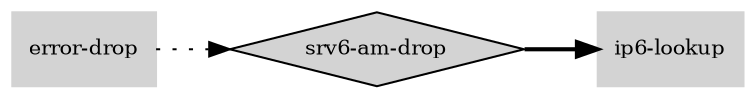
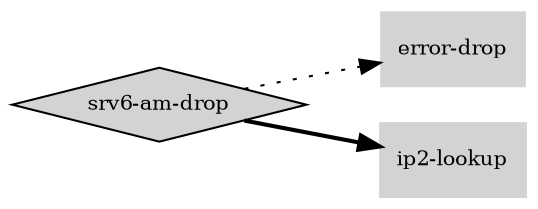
edge "error-drop" -> "srv6-am-drop": reversed
node "ip6-lookup": label "ip6-lookup" -> "ip2-lookup"
